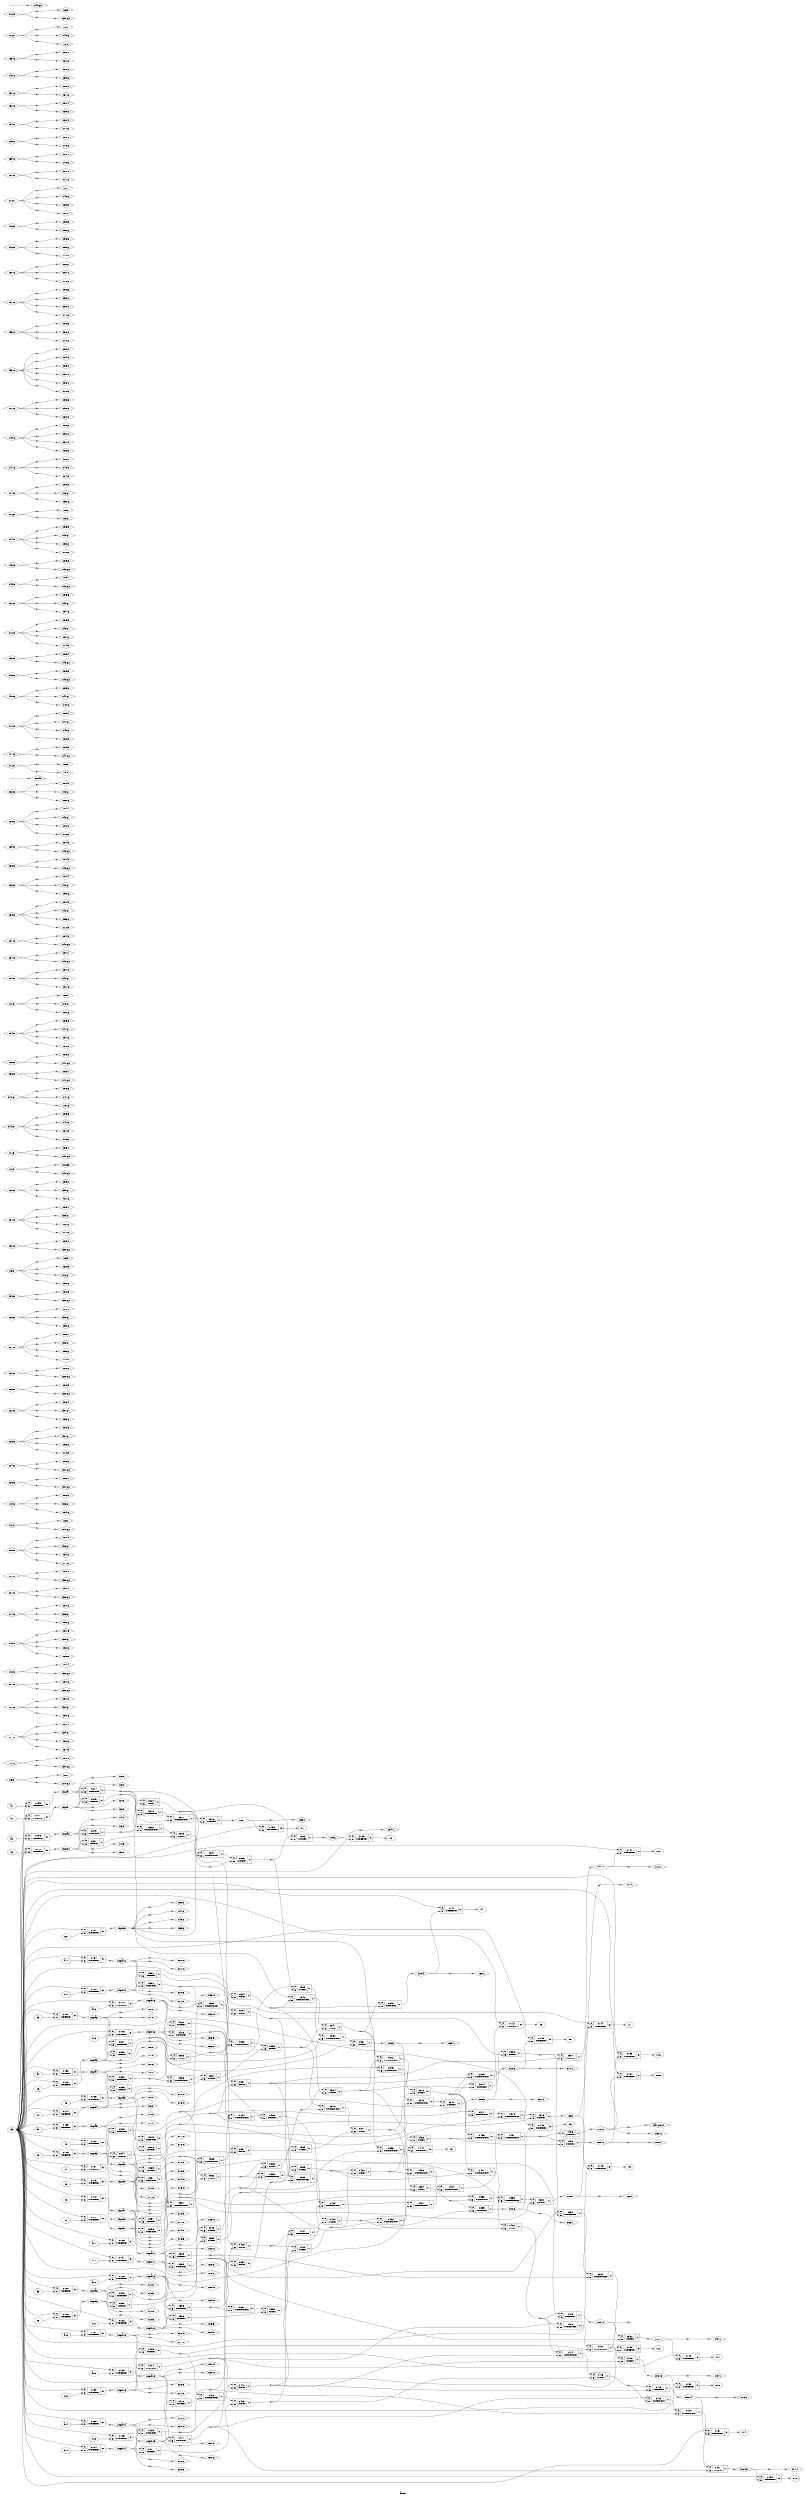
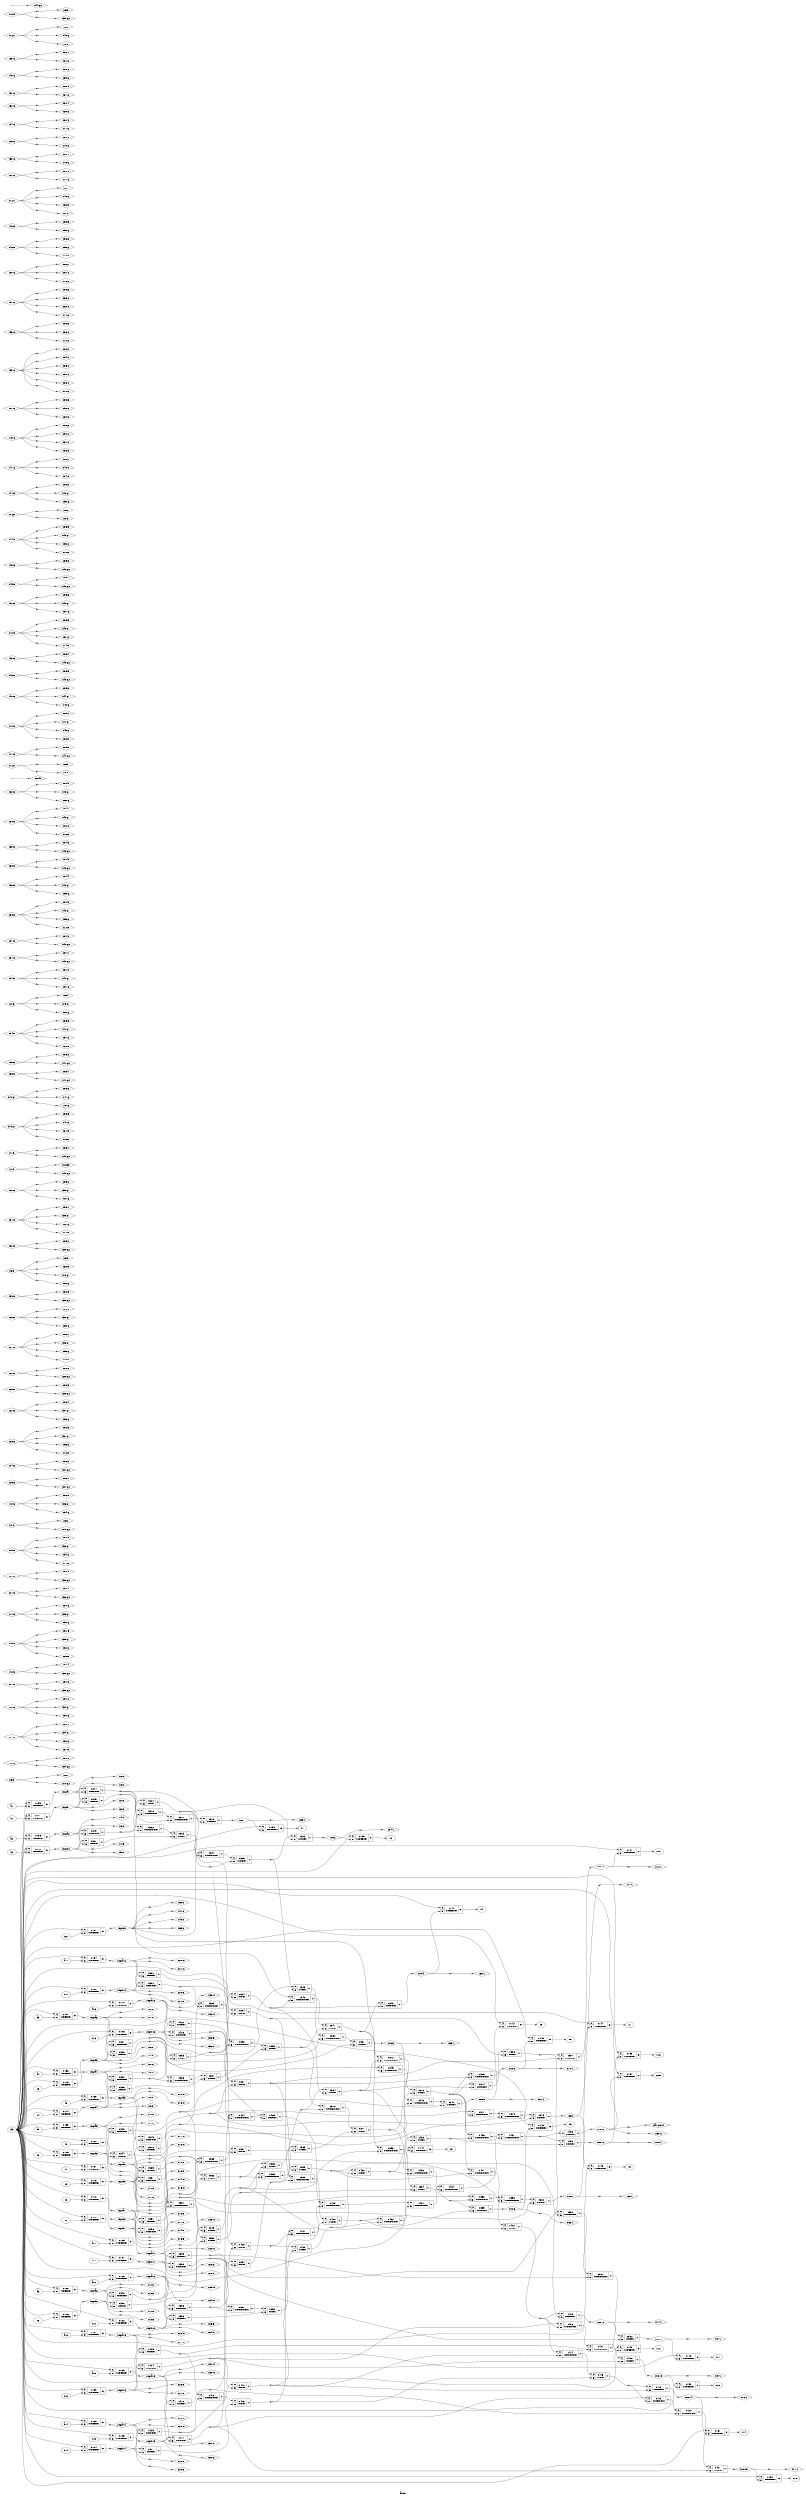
node "x74.S": added
